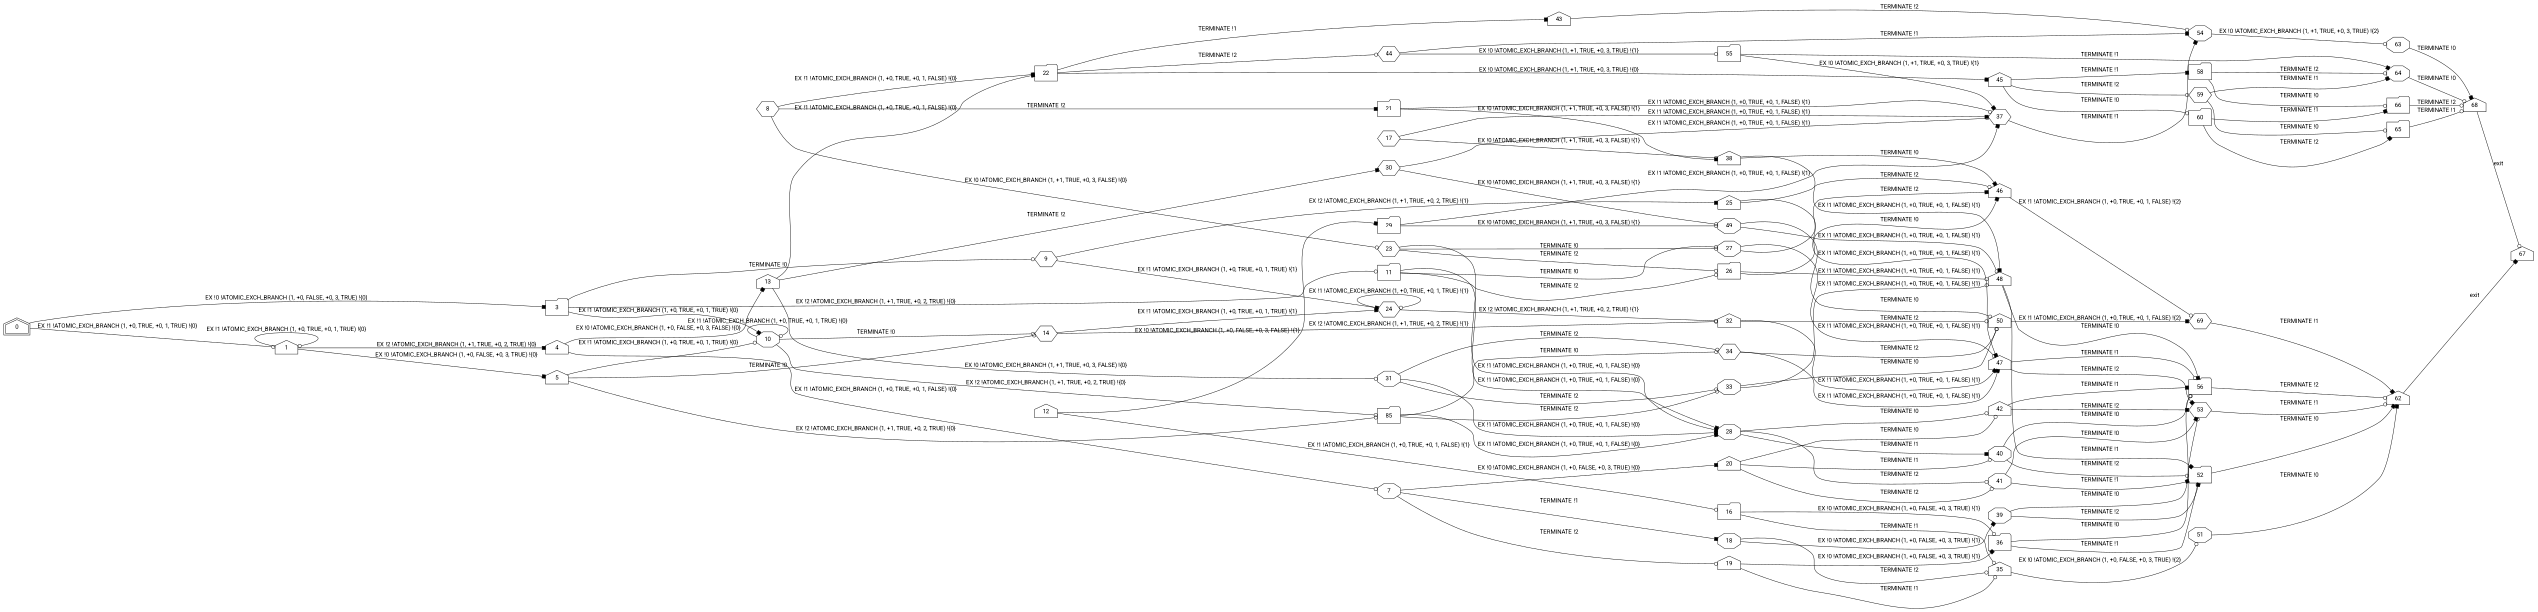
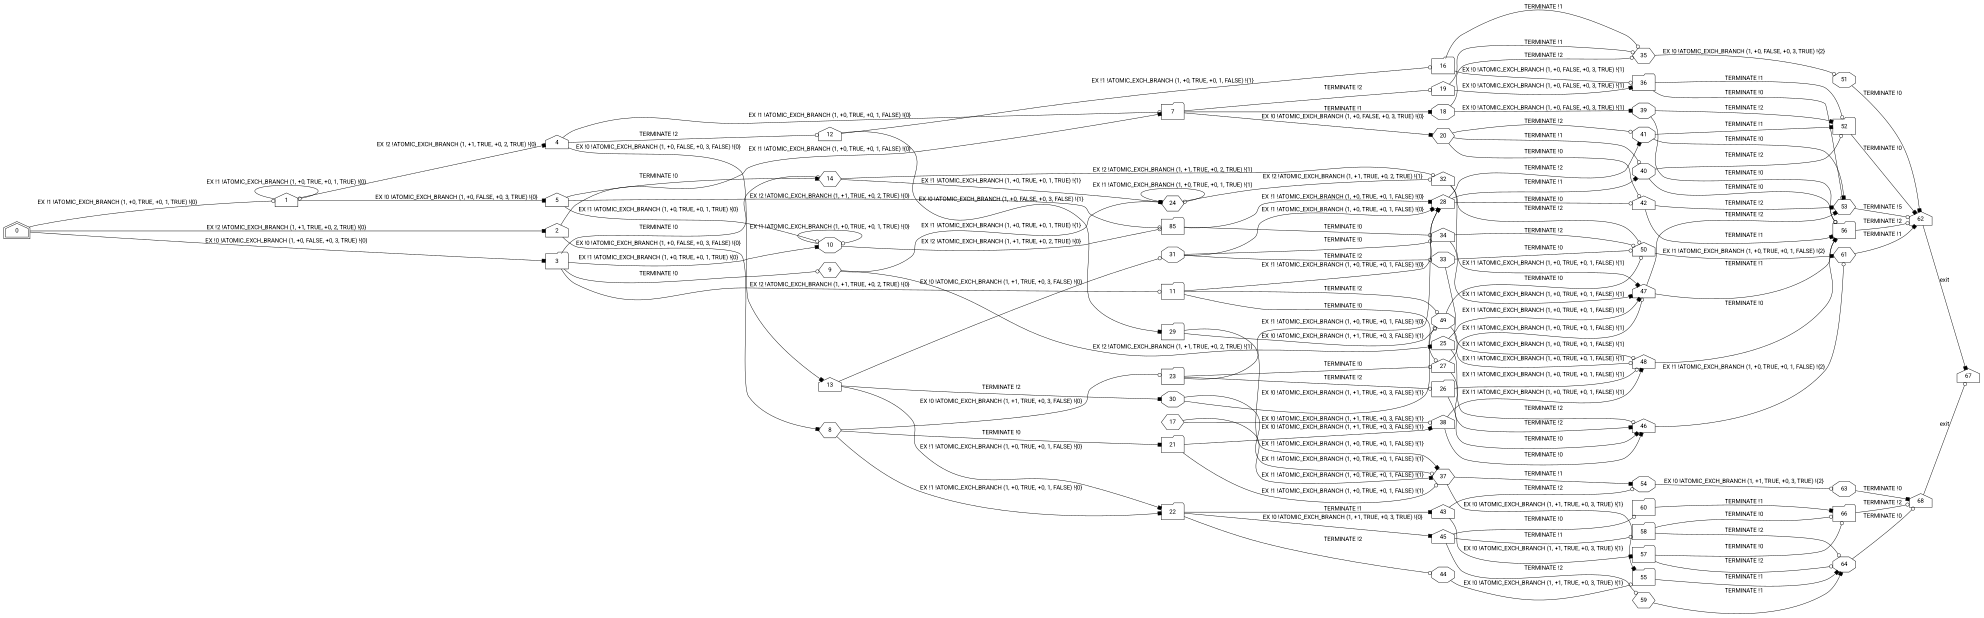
edge "44" -> "54": removed, label "TERMINATE !1"
node "44": shape hexagon -> octagon
edge "55" -> "37": reversed
edge "45" -> "58": arrowhead box -> odot
edge "8" -> "21": label "TERMINATE !2" -> "TERMINATE !0"
node "65": removed
edge "4" -> "12": added, label "TERMINATE !2"
node "30": shape hexagon -> octagon
node "2": added
node "23": shape hexagon -> folder
node "27": shape octagon -> house
edge "11" -> "26": now "11" -> "49"
node "69": label "69" -> "61"
edge "31" -> "34": label "TERMINATE !2" -> "TERMINATE !0"
edge "10" -> "14": now "3" -> "14"
node "34": shape hexagon -> house
edge "5" -> "14": arrowhead odot -> box
edge "53" -> "62": label "TERMINATE !1" -> "TERMINATE !5"
edge "85" -> "33": removed, label "TERMINATE !2"
node "28": shape octagon -> house
edge "48" -> "52": removed, label "TERMINATE !1"
node "20": shape house -> hexagon
edge "28" -> "41": arrowhead odot -> box
node "7": shape octagon -> folder
node "57": added
node "35": shape house -> hexagon
